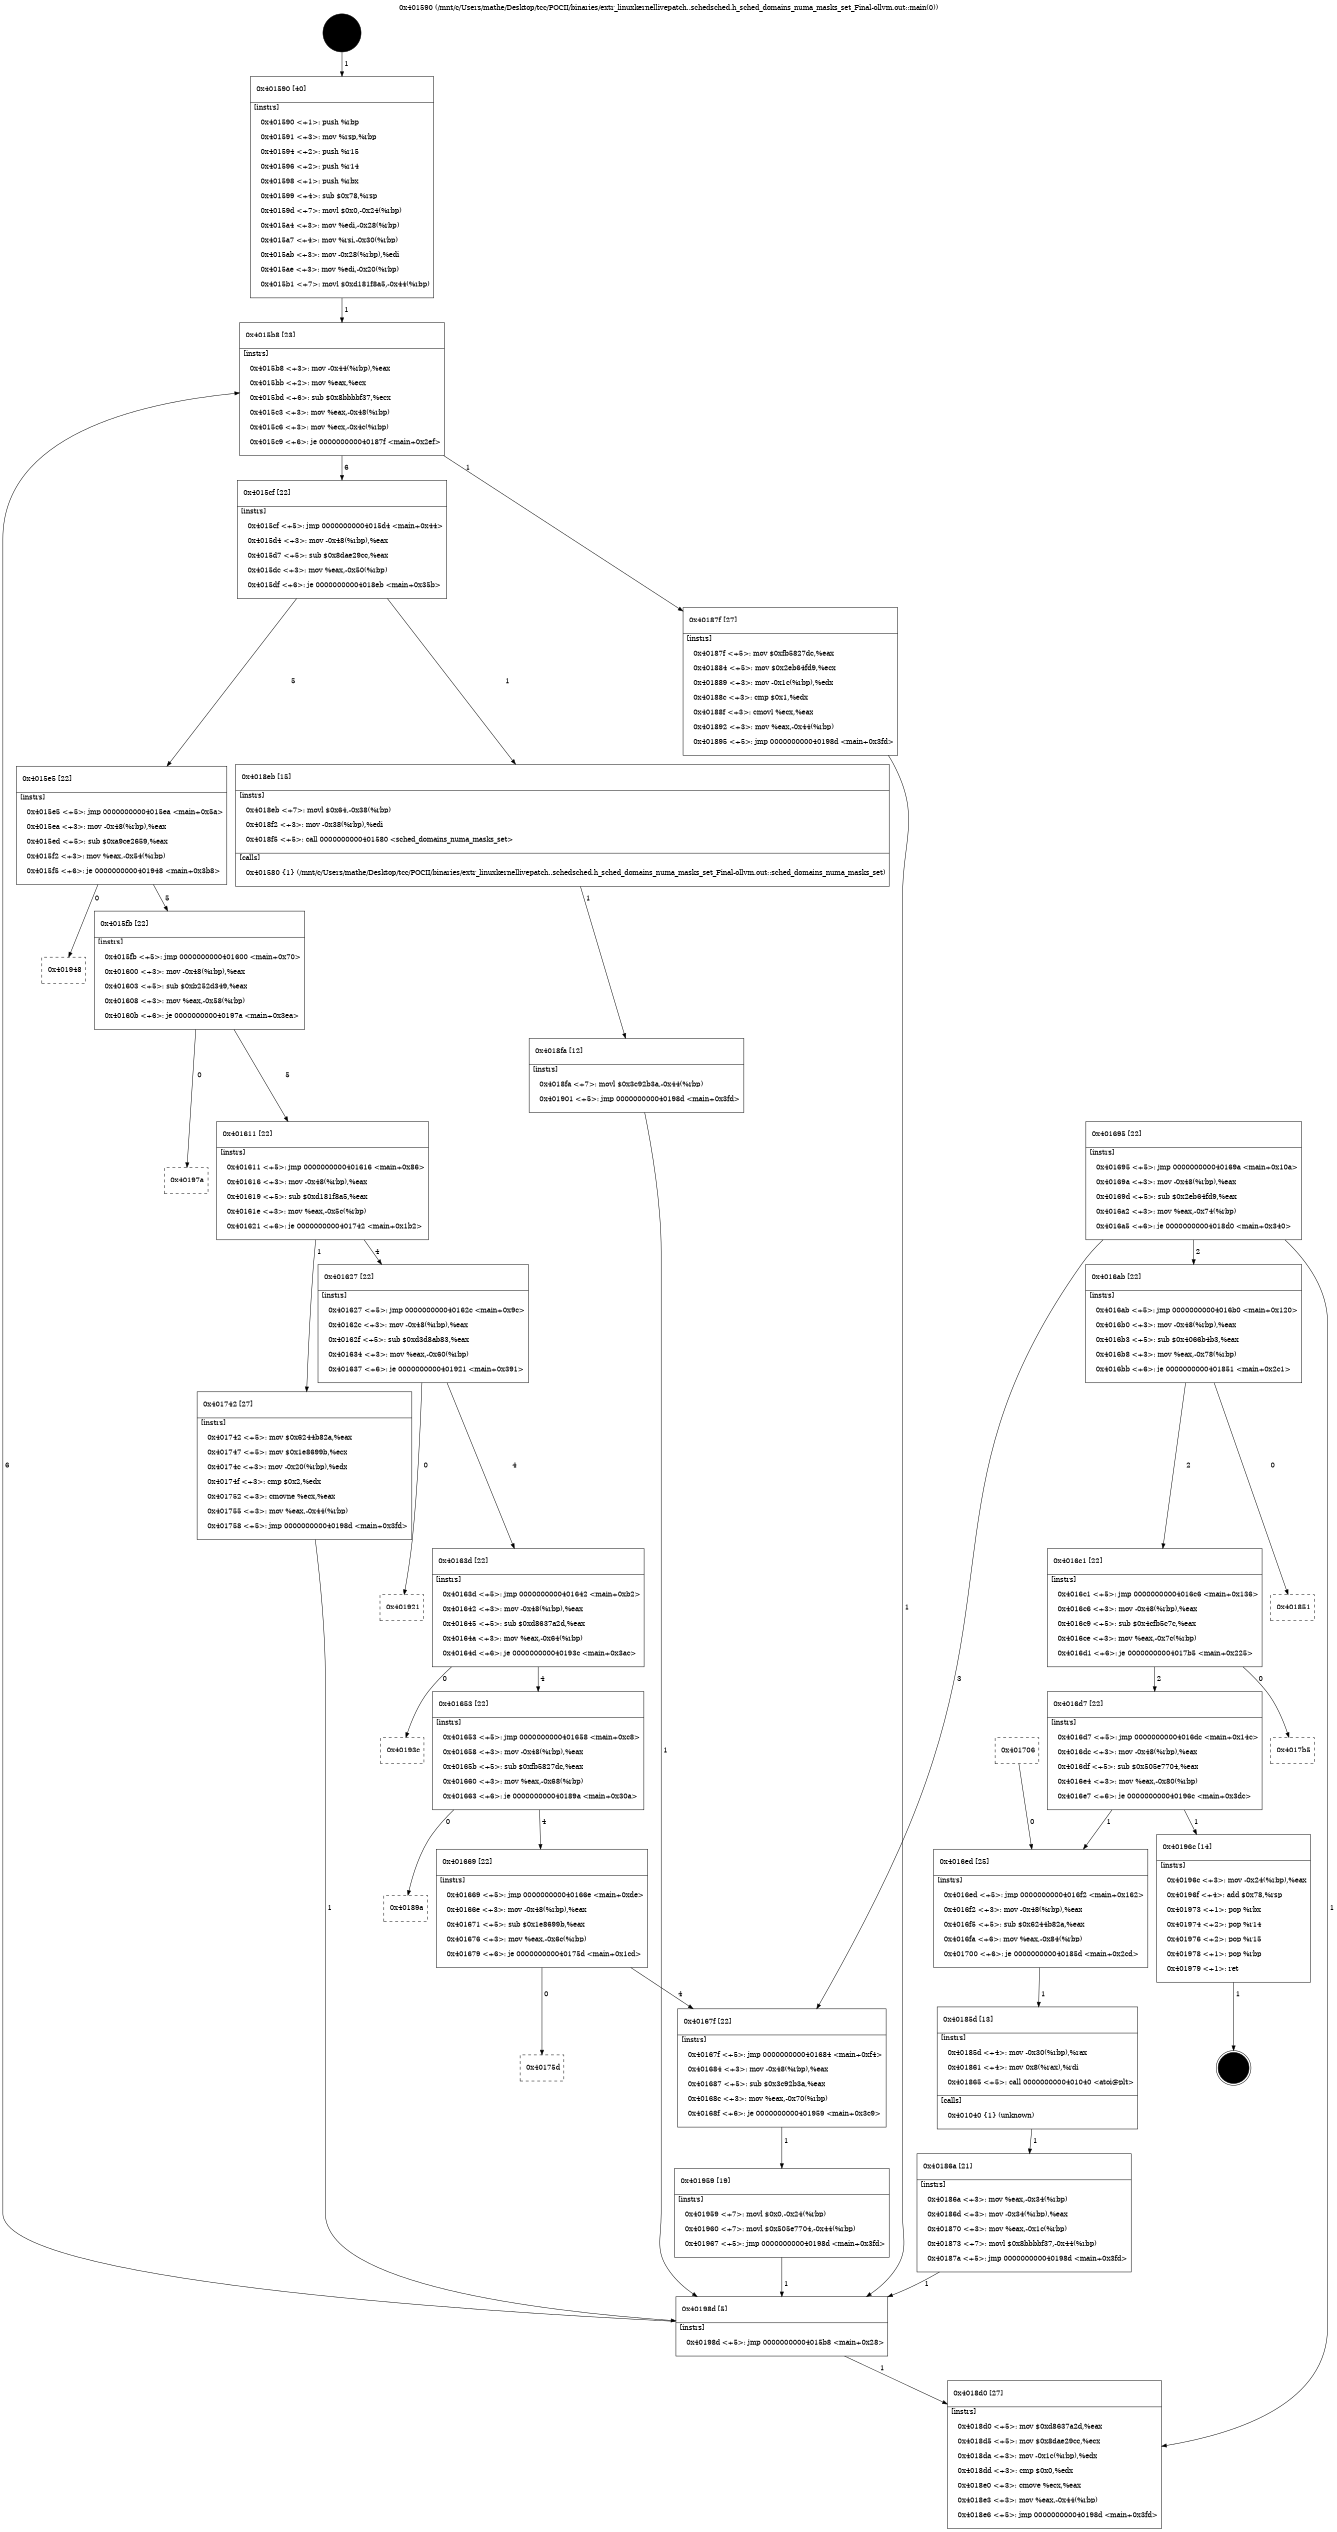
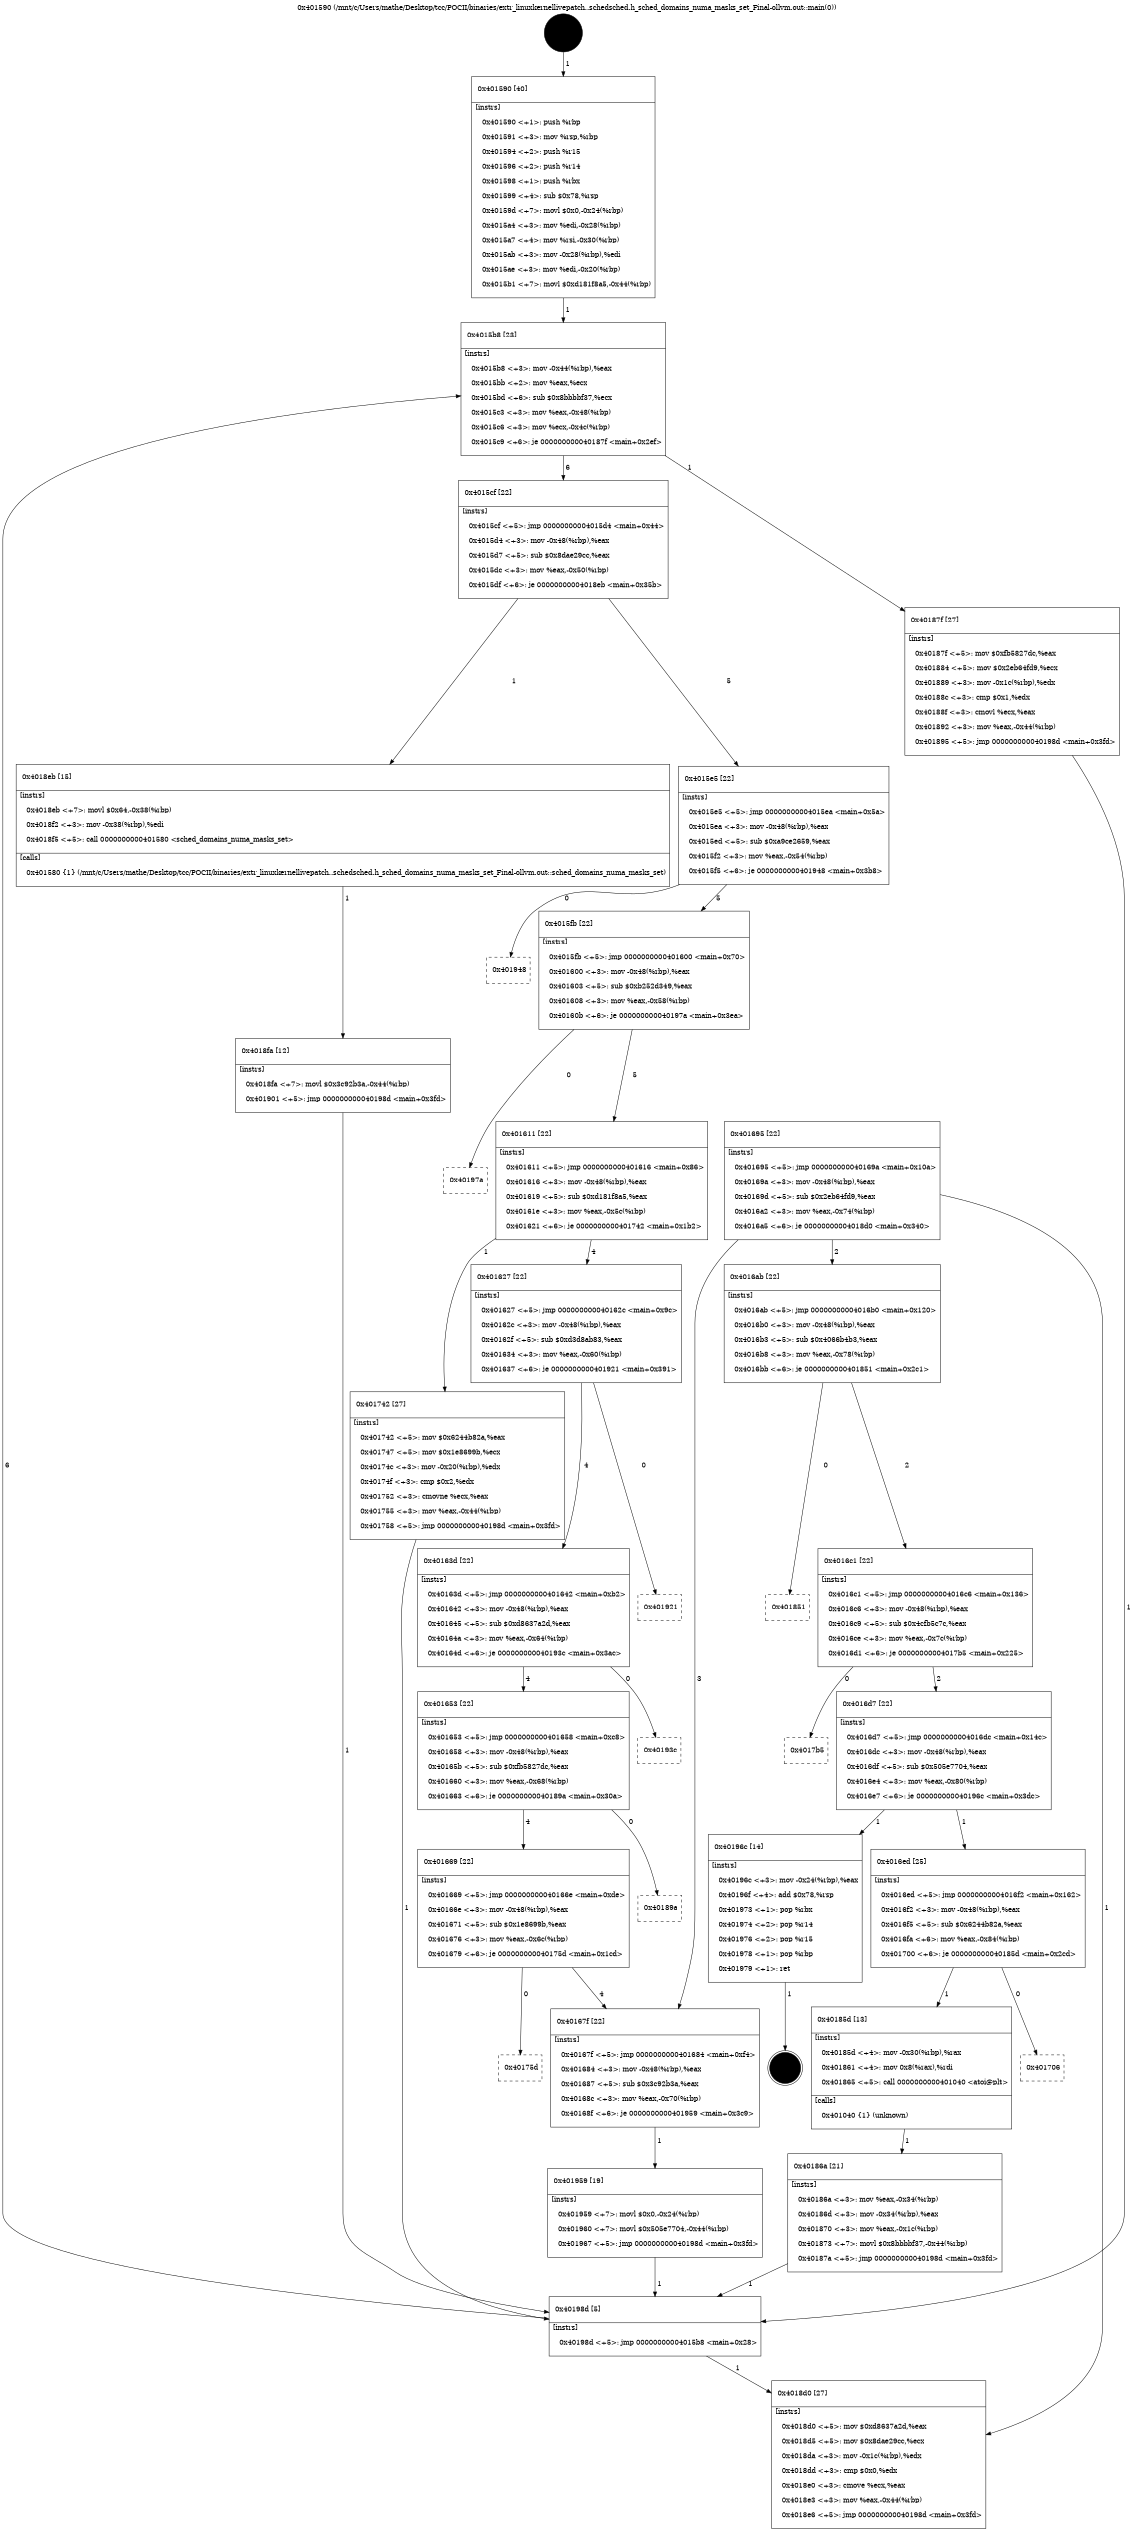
edge "0x401706" -> "0x4016ed [25]": reversed
